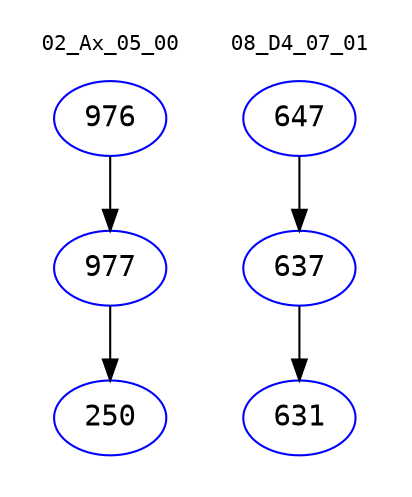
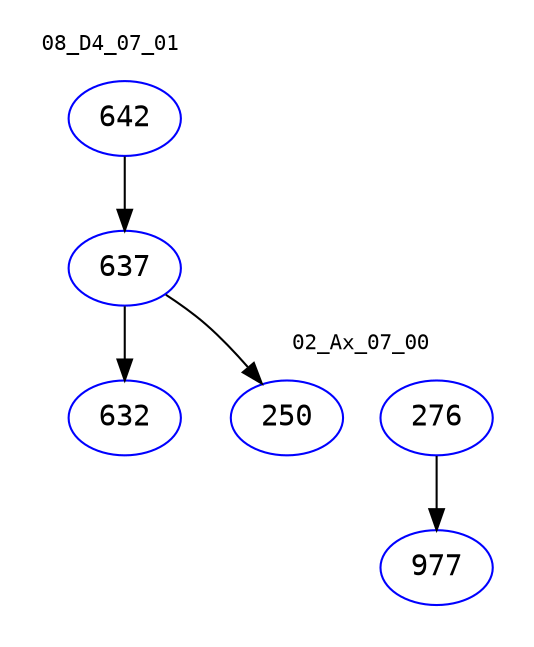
cluster "02_Ax_05_00": label "02_Ax_05_00" -> "02_Ax_07_00"
node "976": label "976" -> "276"
node "647": label "647" -> "642"
edge "977" -> "250": now "637" -> "250"
node "631": label "631" -> "632"
